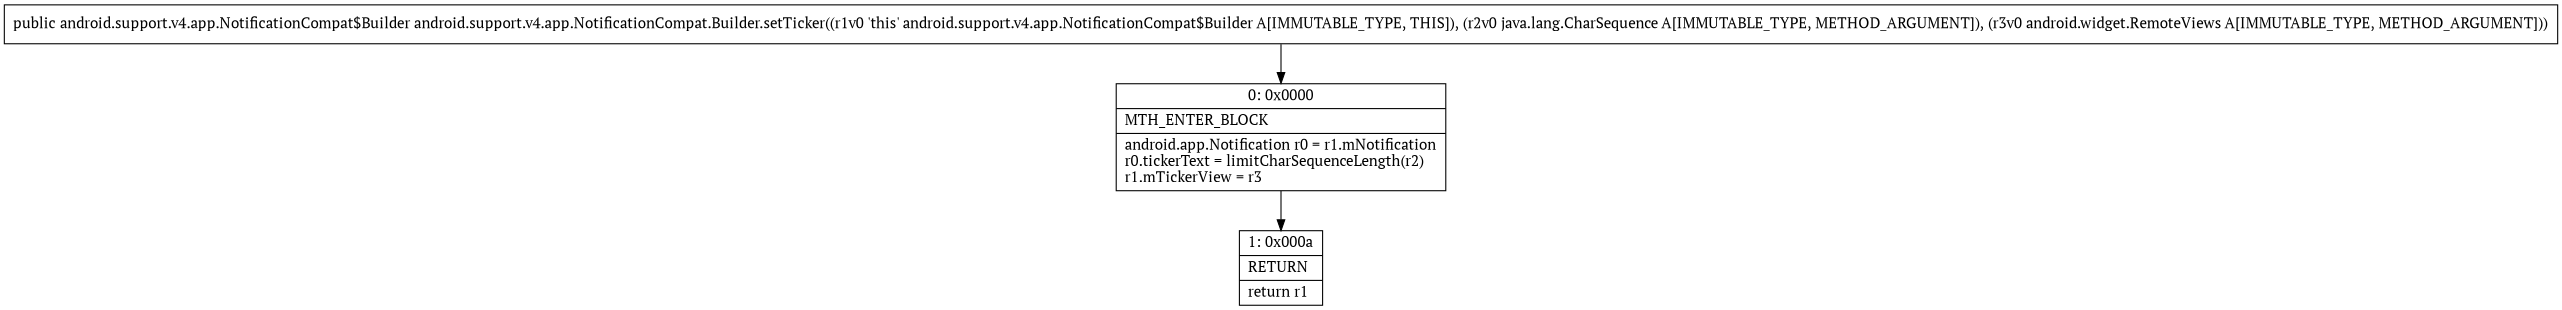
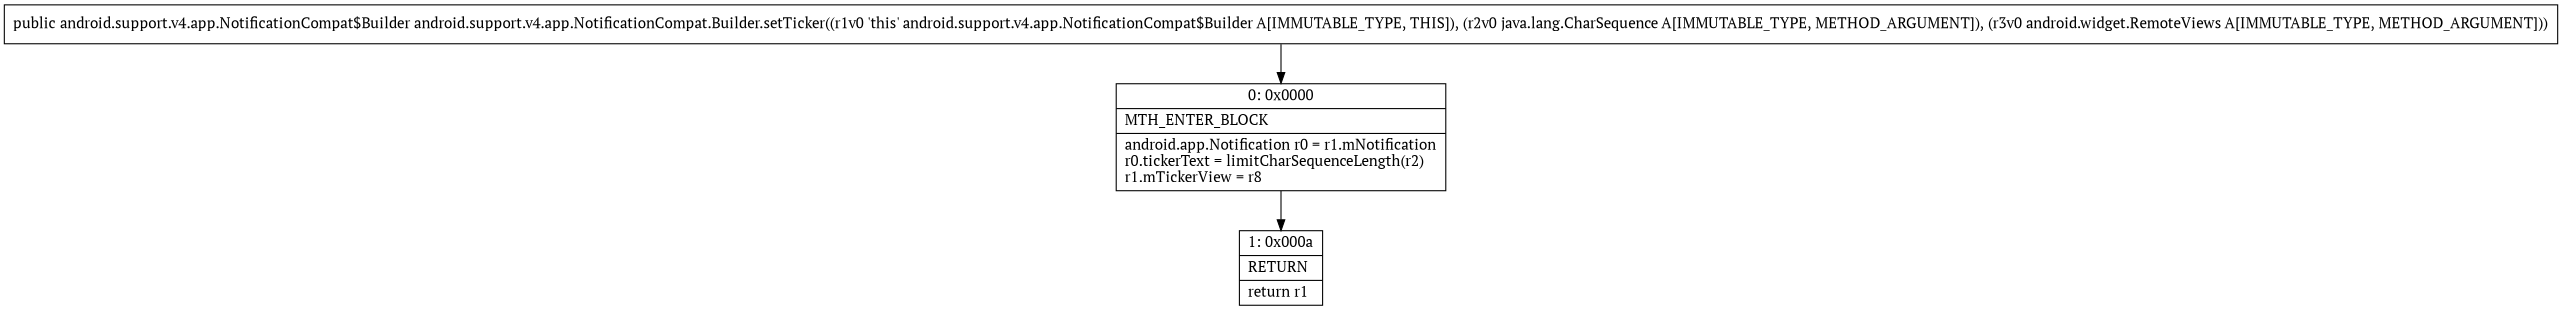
node "0: 0x0000": text "r1.mTickerView = r3" -> "r1.mTickerView = r8"
